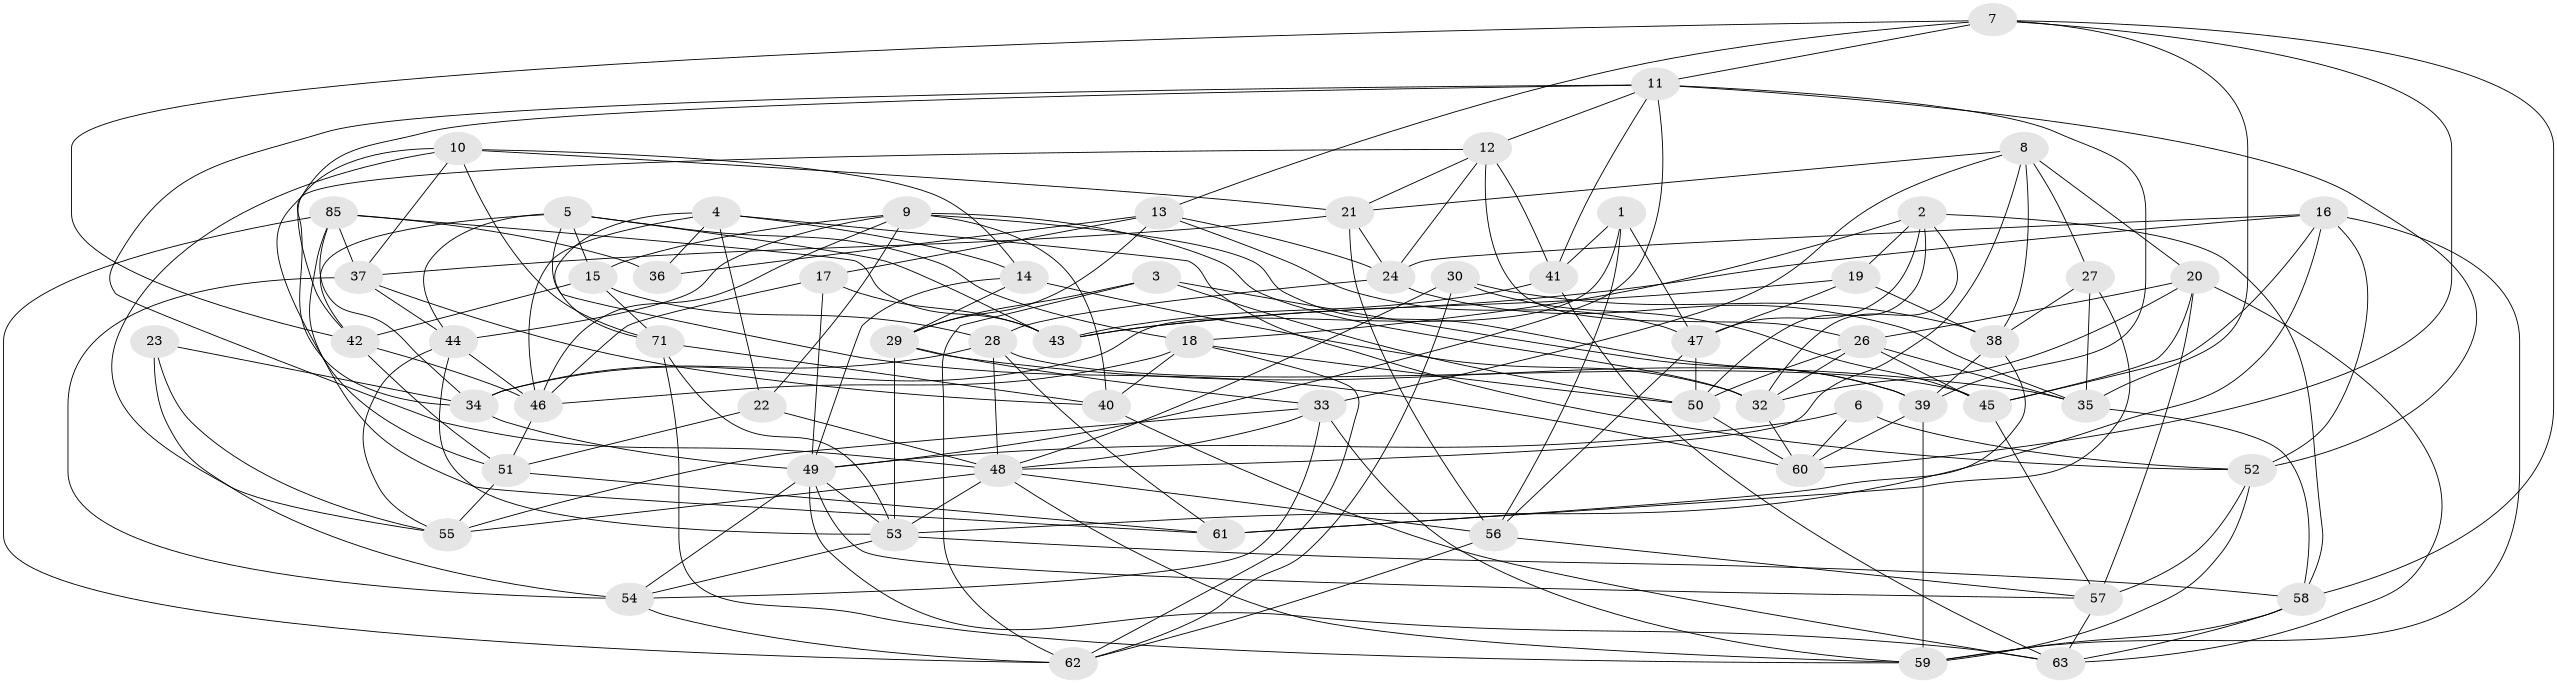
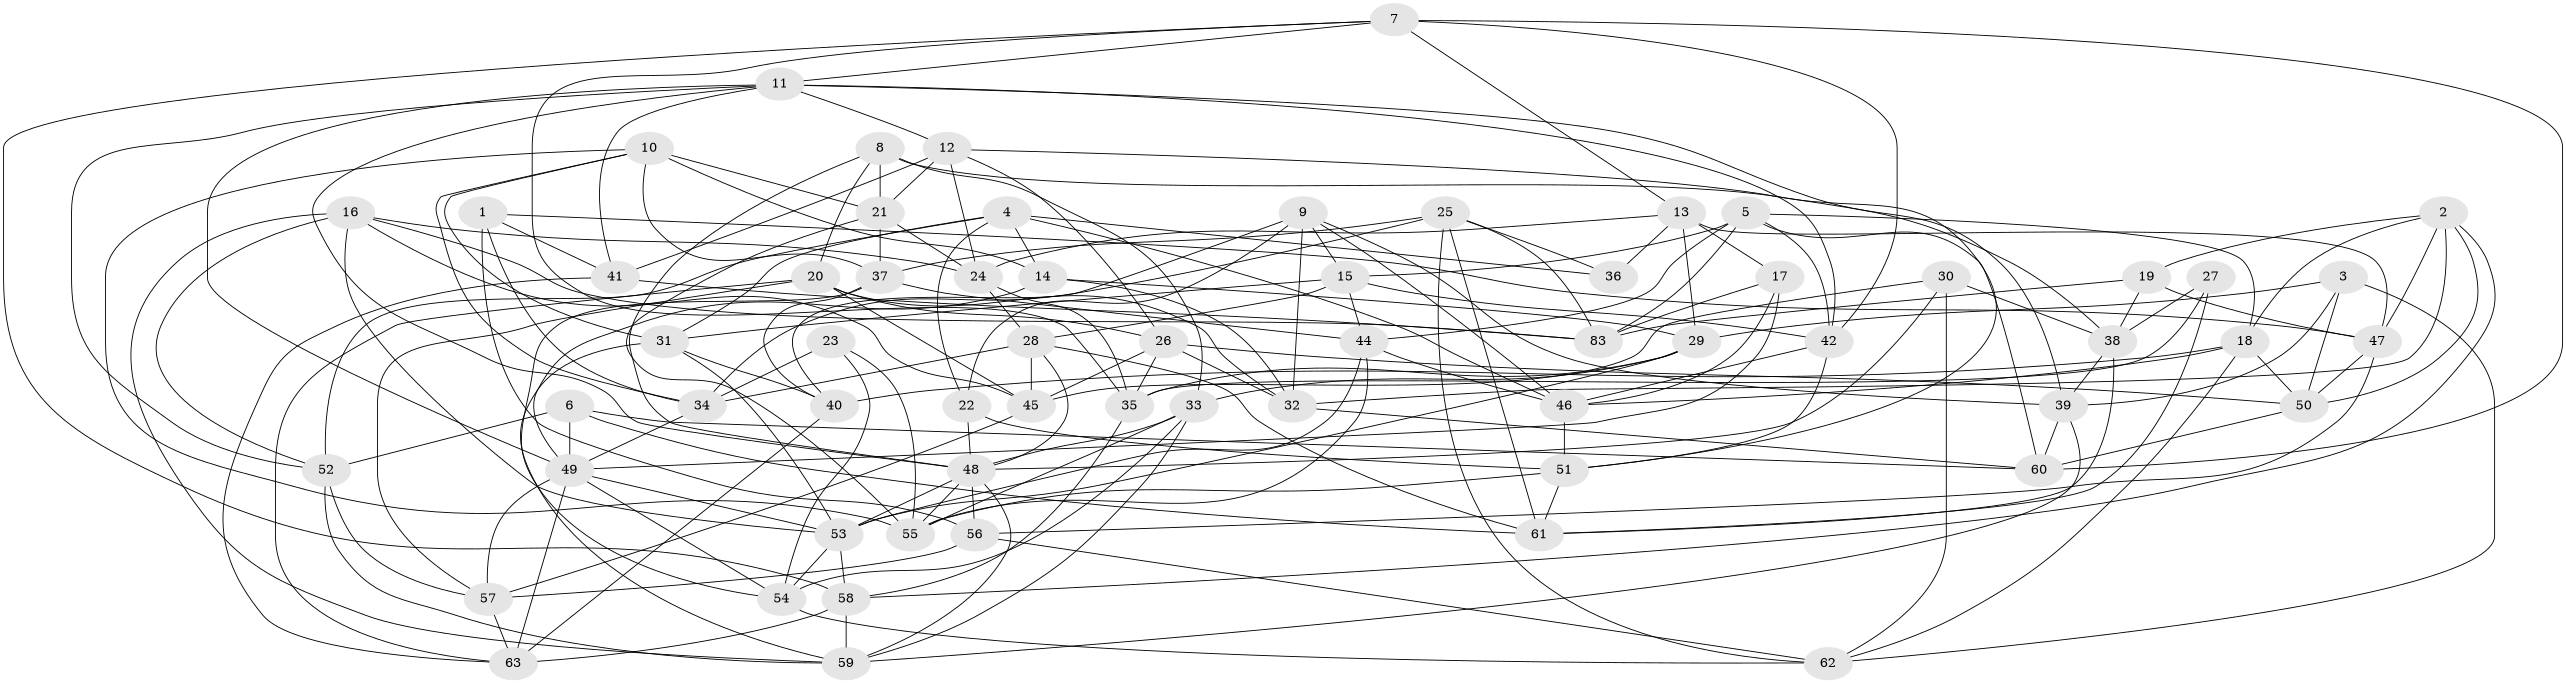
edge "8" -- "27": removed
node "85": label "85" -> "25"
edge "9" -- "44": now "15" -- "44"
node "71": label "71" -> "31"
node "43": label "43" -> "83"
edge "21" -- "56": now "21" -- "55"
edge "6" -- "61": added
